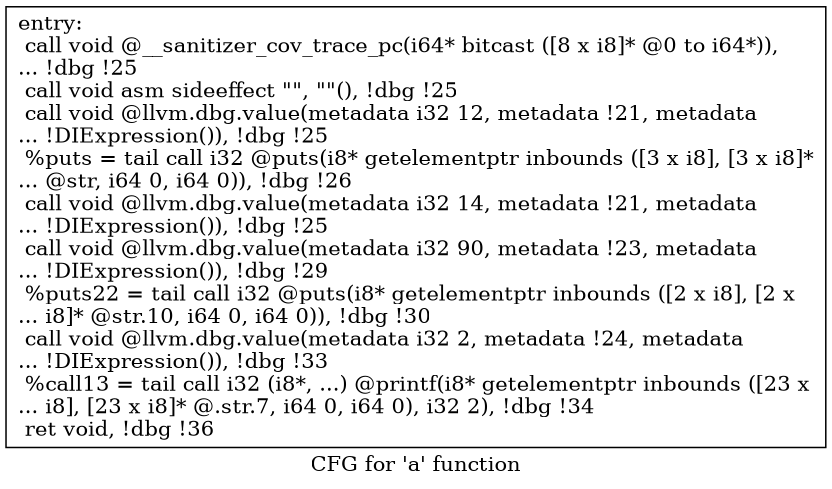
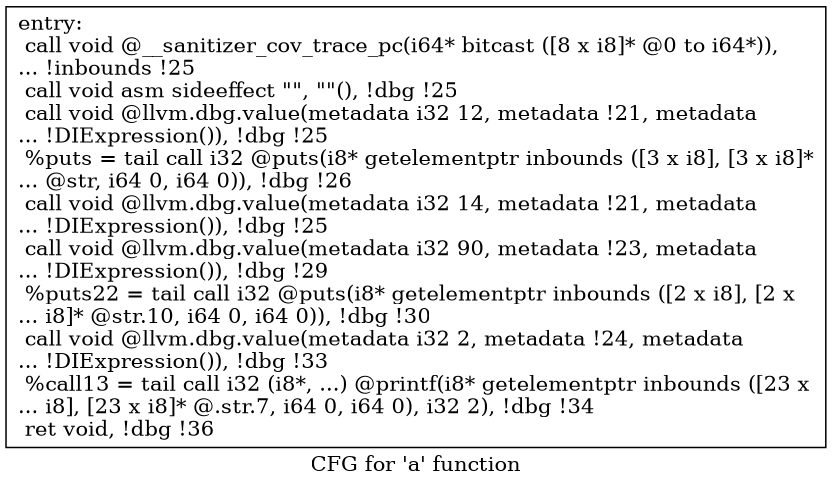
node "entry:": text "... !dbg !25" -> "... !inbounds !25"
